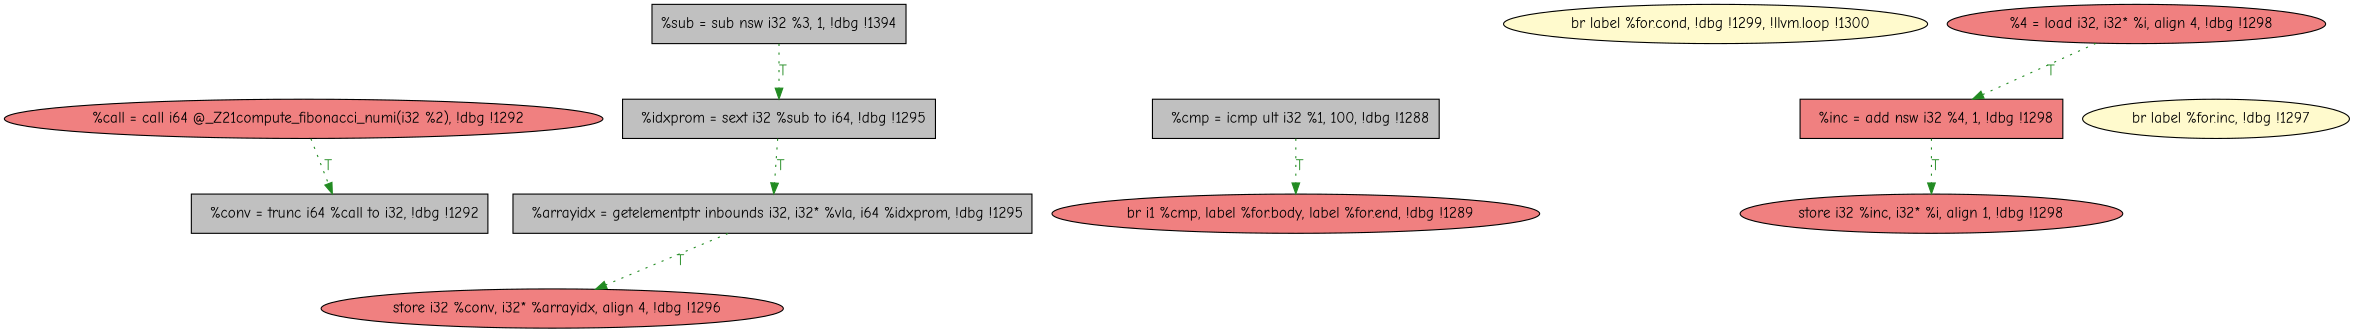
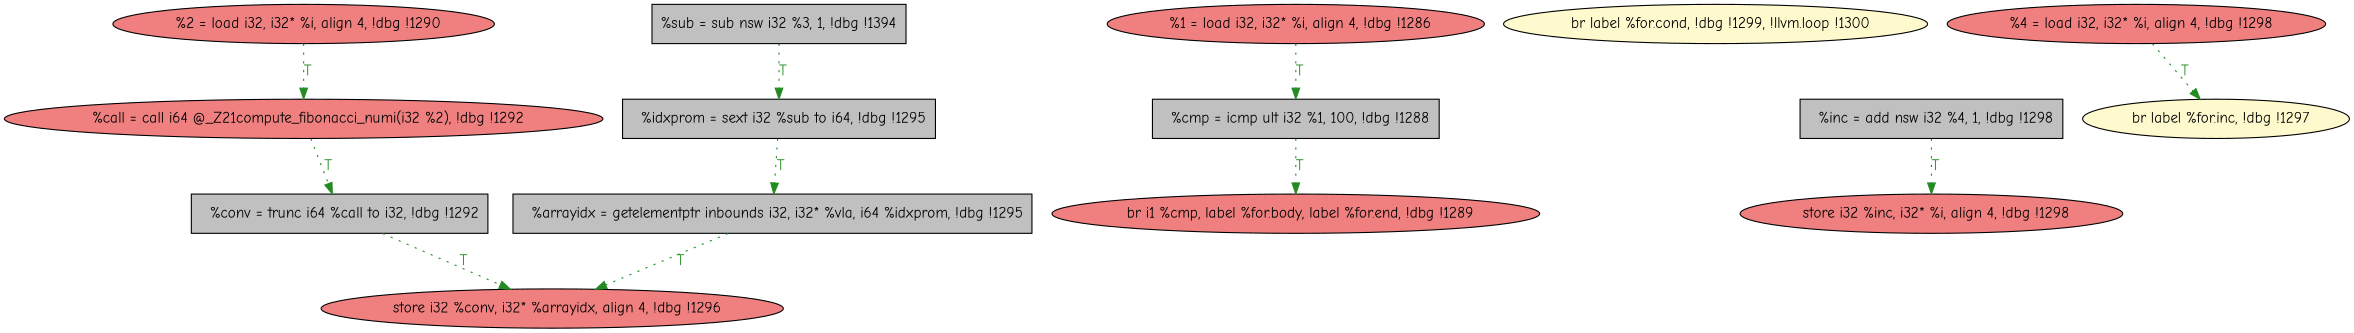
node "%2 = load i32, i32* %i, align 4, !dbg !1290": added
node "%1 = load i32, i32* %i, align 4, !dbg !1286": added
edge "%4 = load i32, i32* %i, align 4, !dbg !1298" -> "%inc = add nsw i32 %4, 1, !dbg !1298": now "%4 = load i32, i32* %i, align 4, !dbg !1298" -> "br label %for.inc, !dbg !1297"
node "%inc = add nsw i32 %4, 1, !dbg !1298": fillcolor lightcoral -> grey
node "store i32 %inc, i32* %i, align 1, !dbg !1298": label "store i32 %inc, i32* %i, align 1, !dbg !1298" -> "store i32 %inc, i32* %i, align 4, !dbg !1298"
edge "%conv = trunc i64 %call to i32, !dbg !1292" -> "store i32 %conv, i32* %arrayidx, align 4, !dbg !1296": added, label "T"
